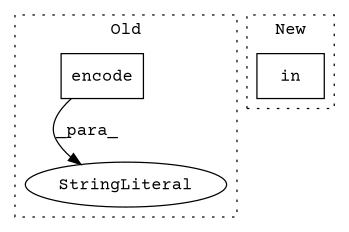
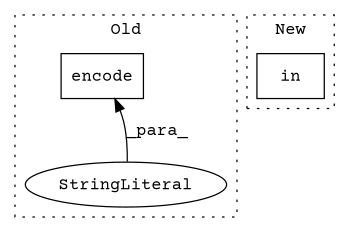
edge "encode" -> "StringLiteral": reversed
